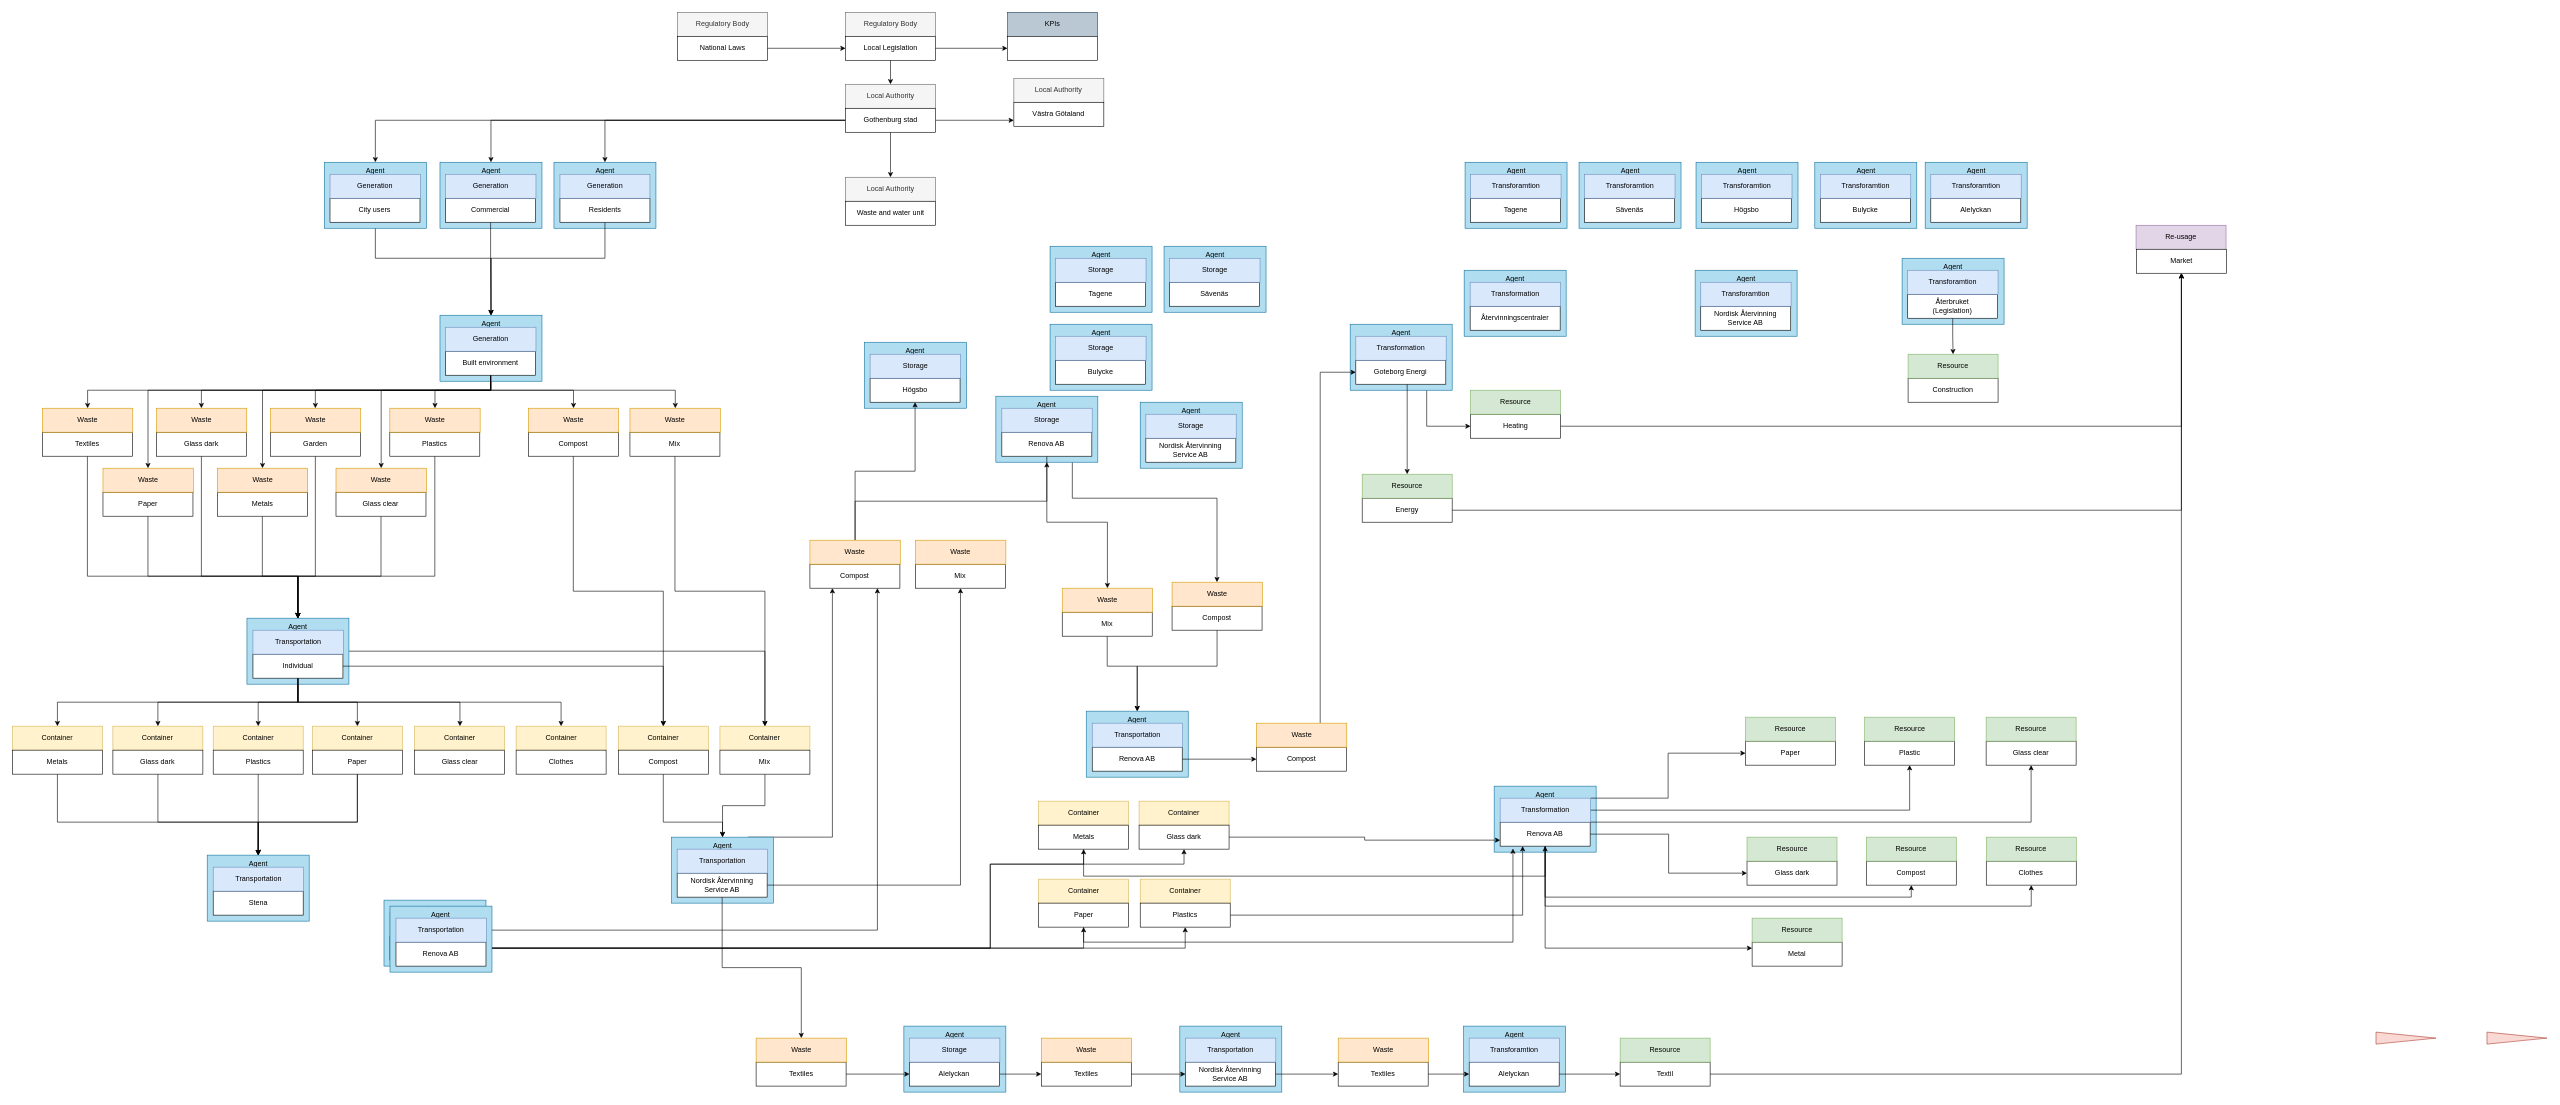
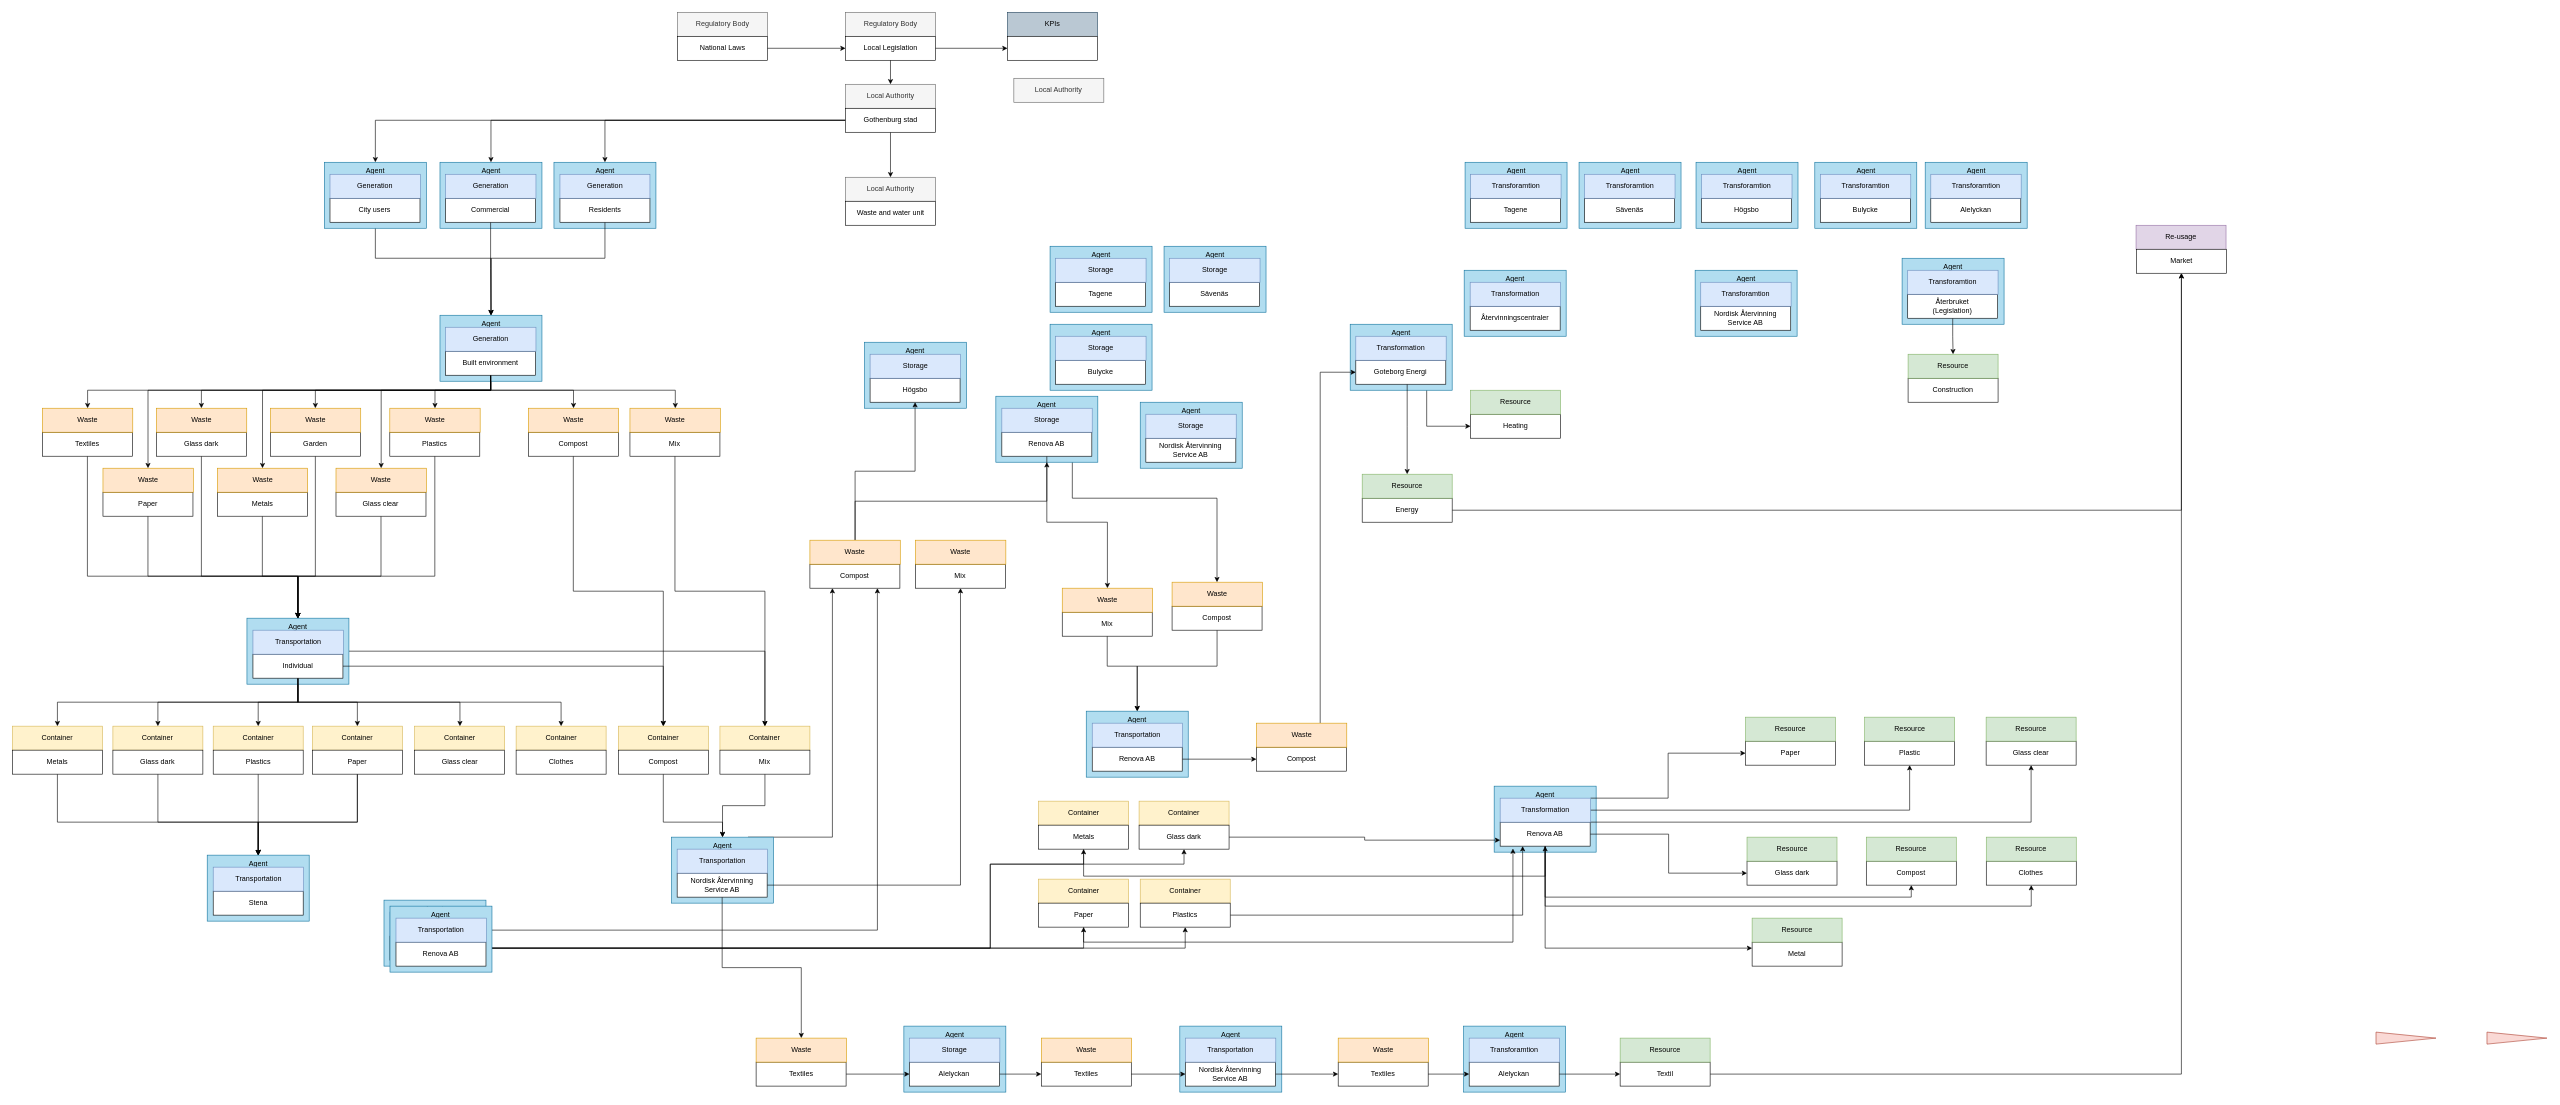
node "Västra Götaland": removed
edge "Gothenburg stad" -> "Västra Götaland": removed
edge "Heating" -> "Market": removed
